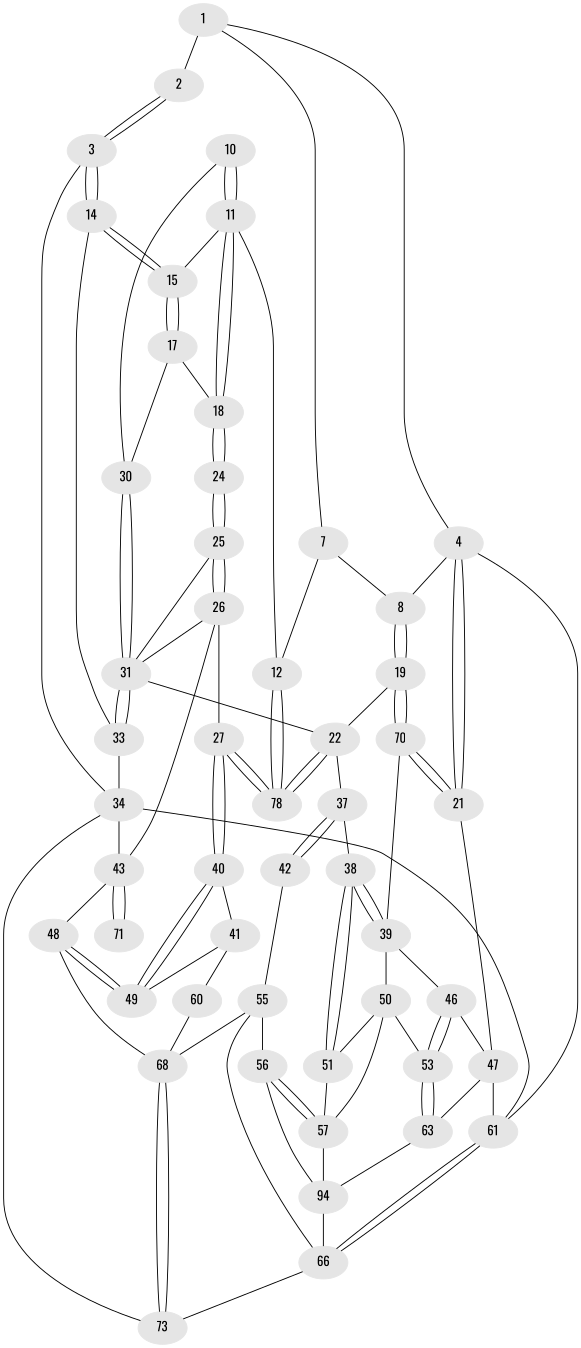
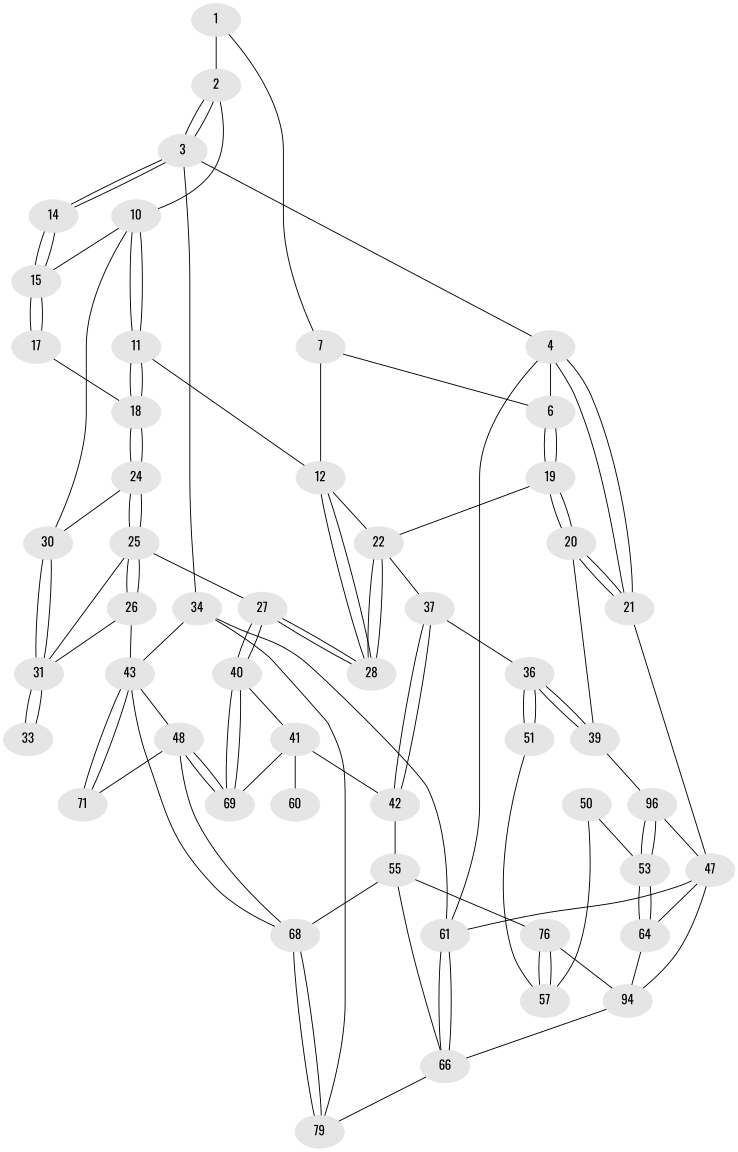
edge "2" -- "10": added
edge "1" -- "4": now "3" -- "4"
edge "11" -- "15": now "10" -- "15"
edge "17" -- "30": now "24" -- "30"
edge "14" -- "33": removed
node "8": label "8" -> "6"
edge "26" -- "27": now "25" -- "27"
edge "31" -- "22": now "12" -- "22"
node "70": label "70" -> "20"
edge "33" -- "34": removed
edge "48" -- "71": added
edge "41" -- "42": added
node "78": label "78" -> "28"
node "38": label "38" -> "36"
edge "39" -- "50": removed
node "49": label "49" -> "69"
node "46": label "46" -> "96"
edge "60" -- "68": now "43" -- "68"
edge "50" -- "51": removed
node "56": label "56" -> "76"
node "63": label "63" -> "64"
edge "57" -- "94": now "47" -- "94"
node "73": label "73" -> "79"
